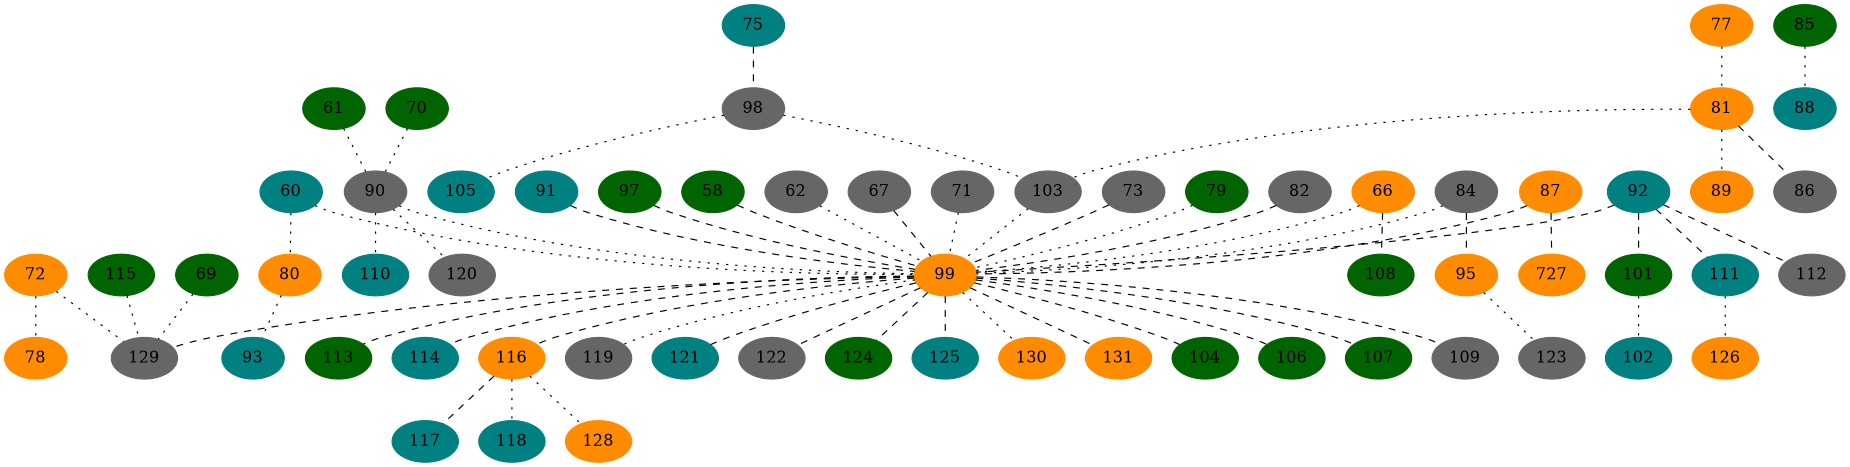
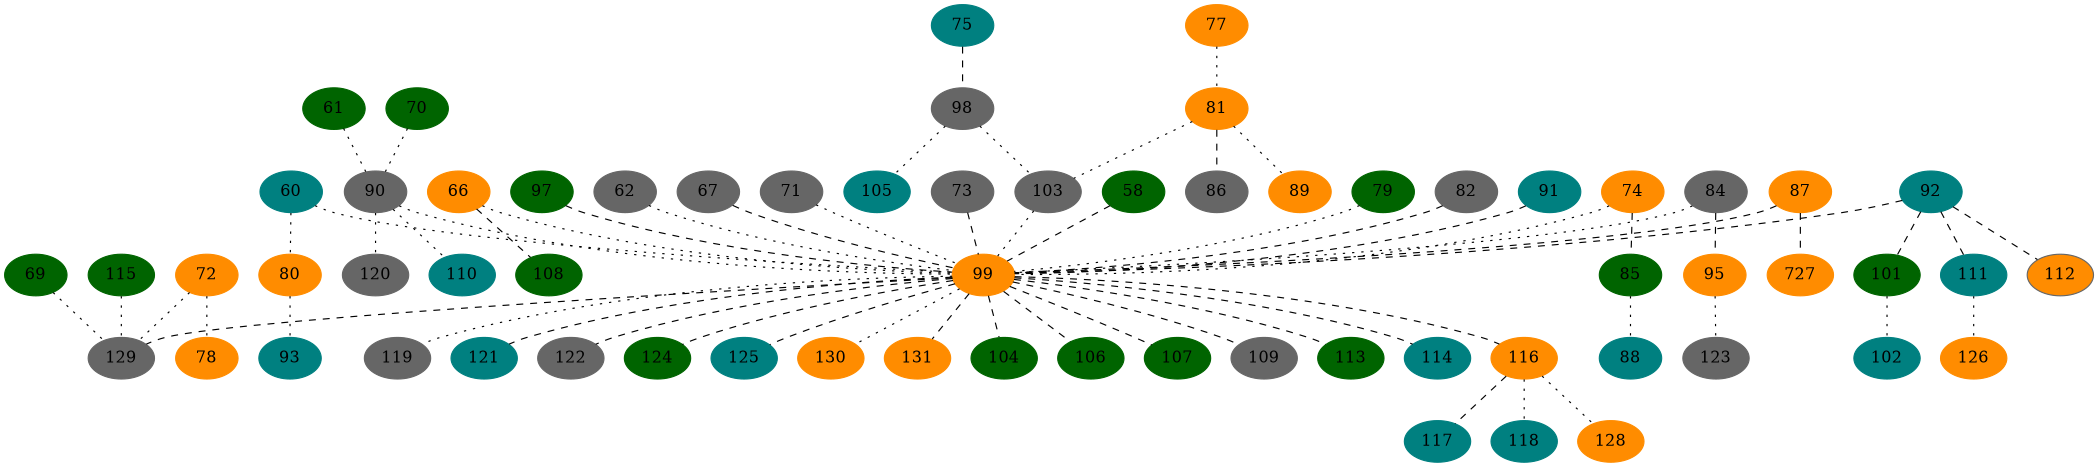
node "74": added
node "112": fillcolor gray40 -> darkorange
